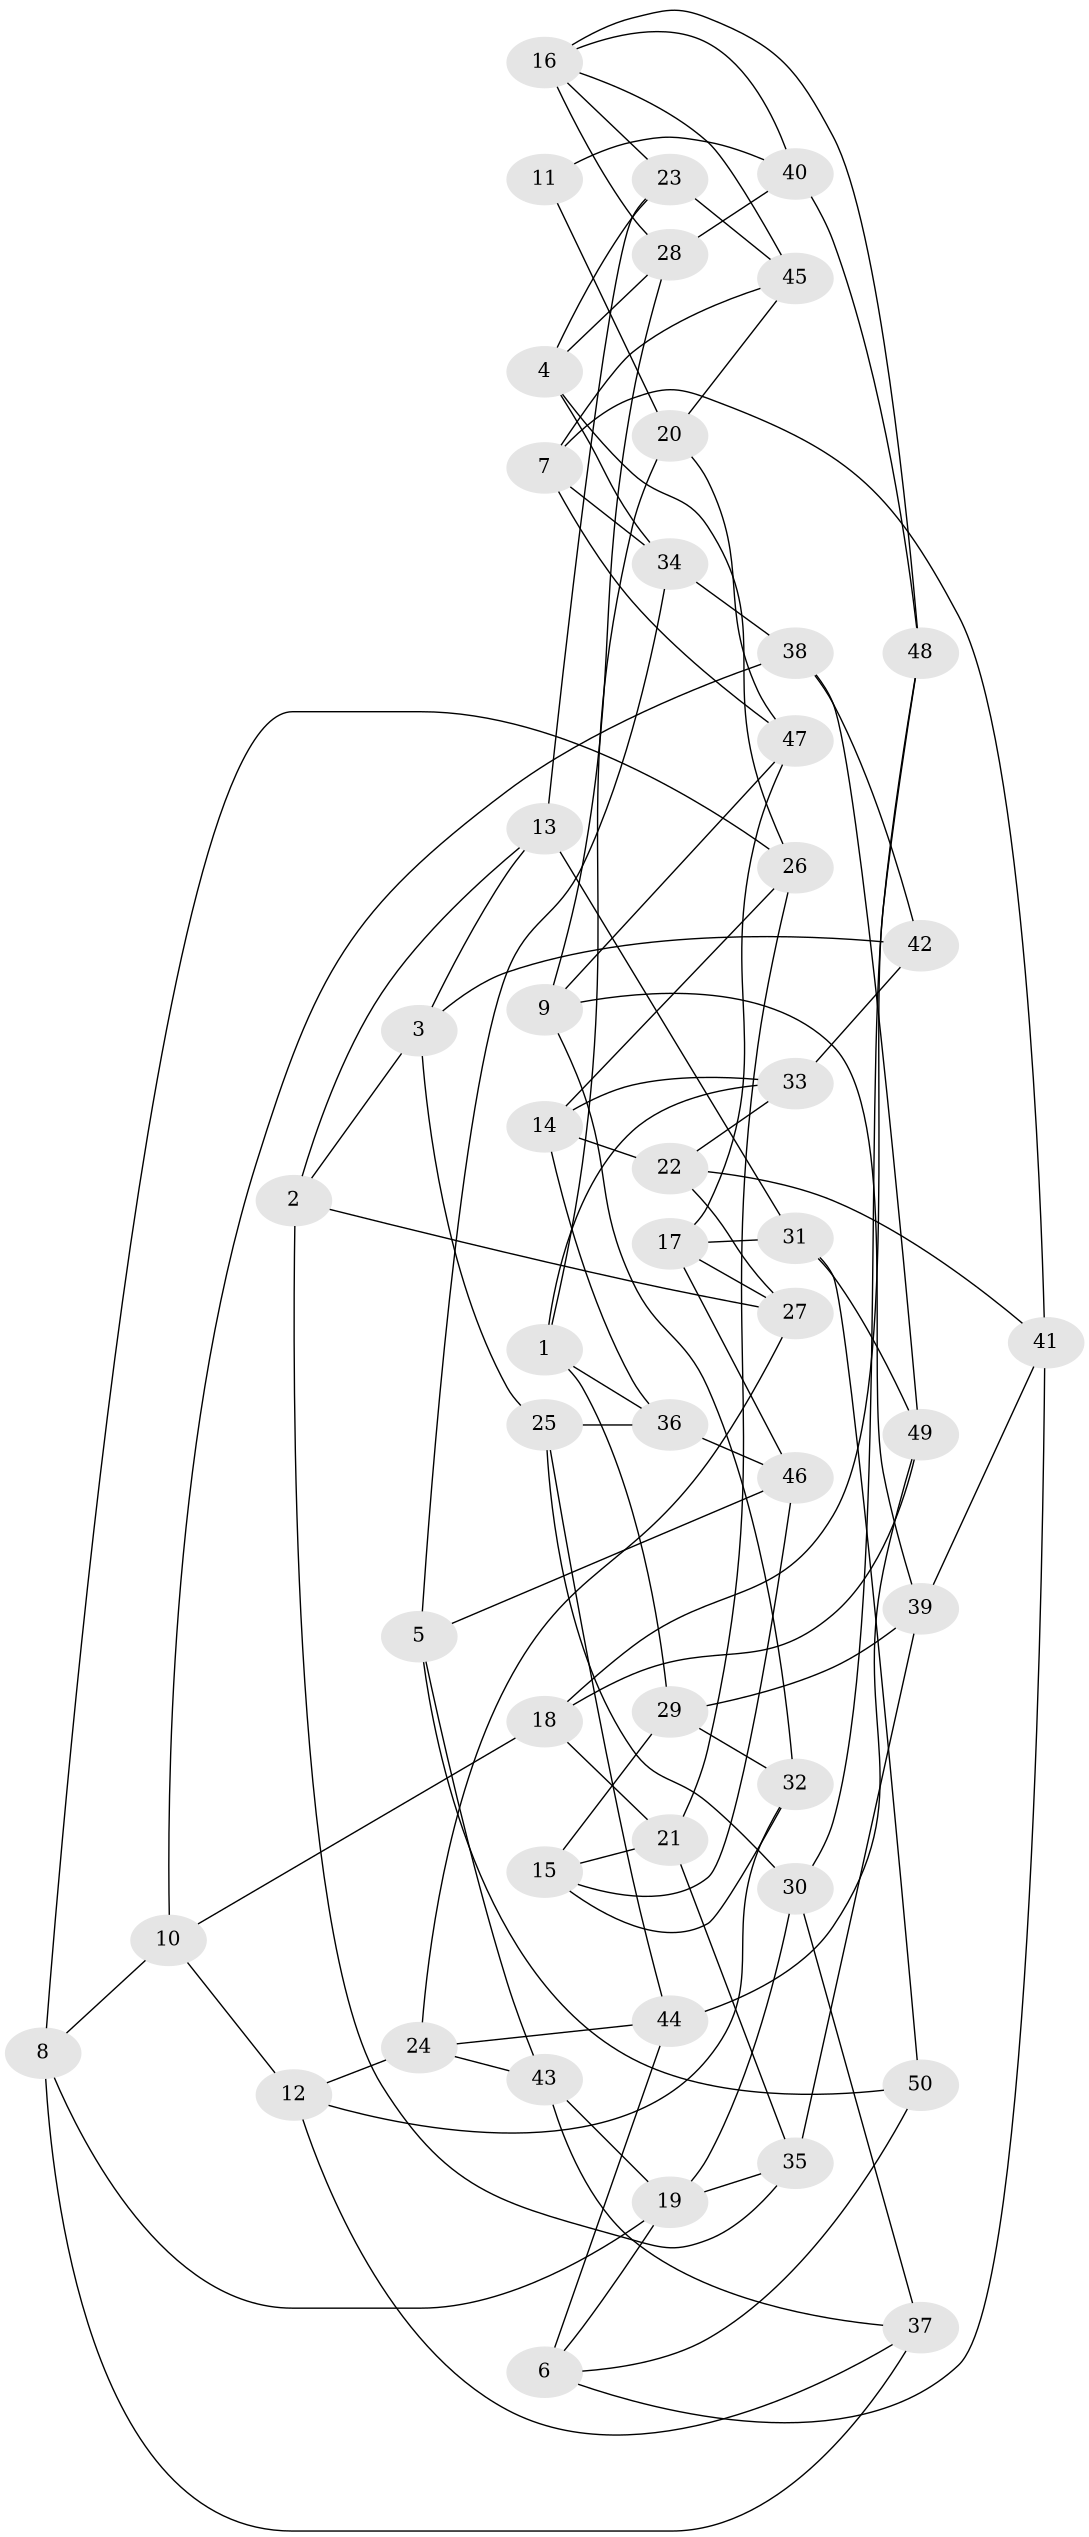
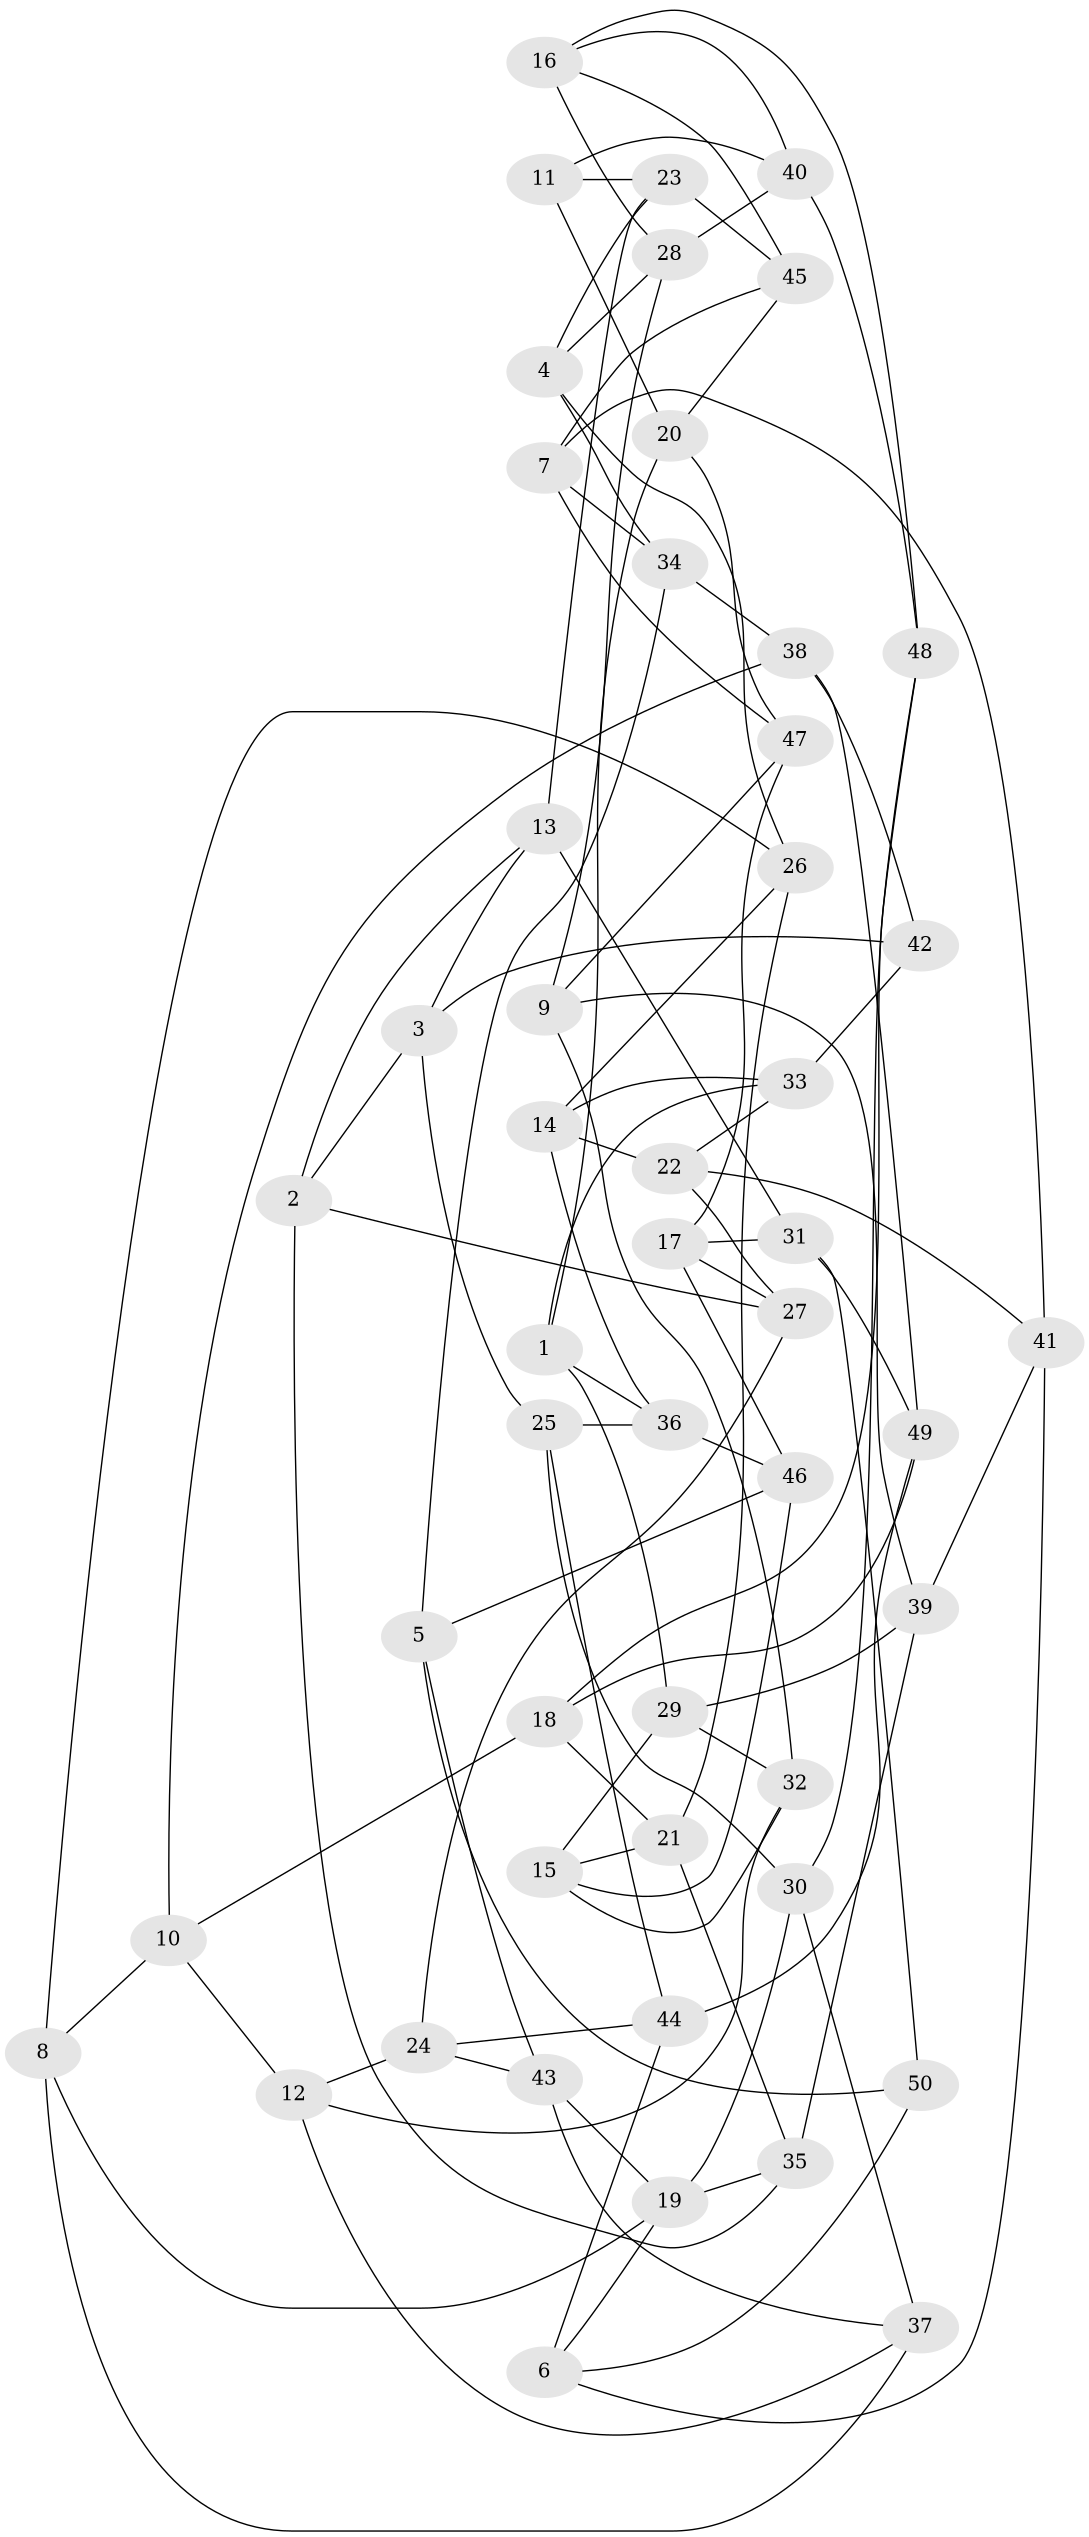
edge "16" -- "23": now "11" -- "23"
